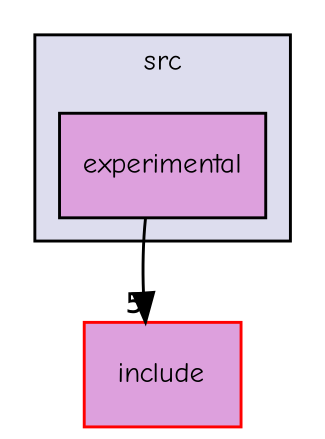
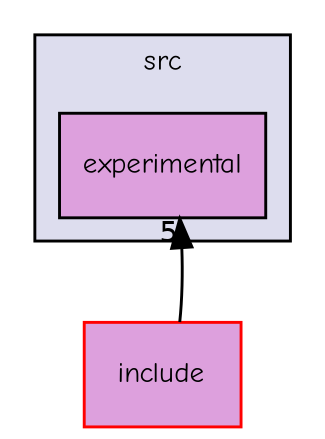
edge "experimental" -> "include": reversed
